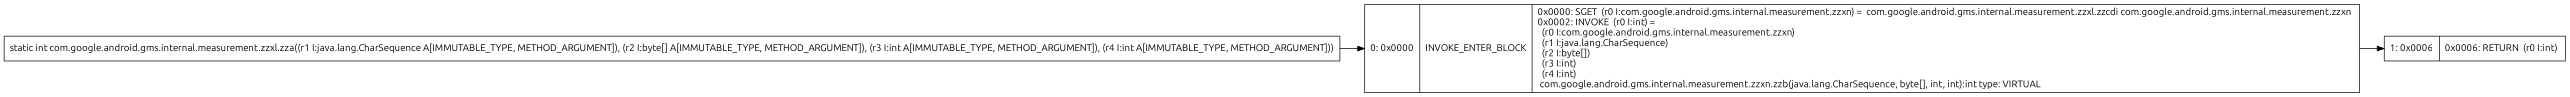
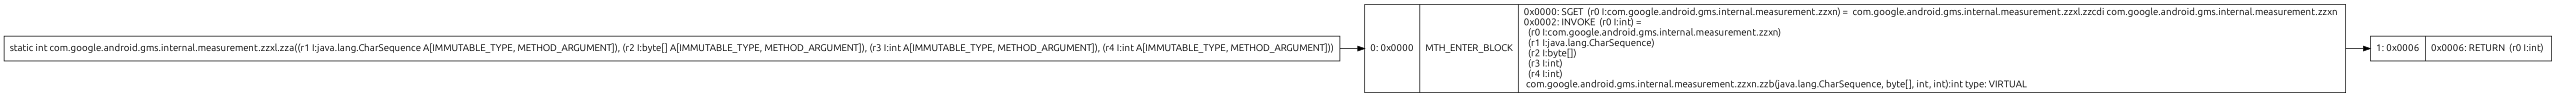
node "0: 0x0000": text "INVOKE_ENTER_BLOCK" -> "MTH_ENTER_BLOCK"
